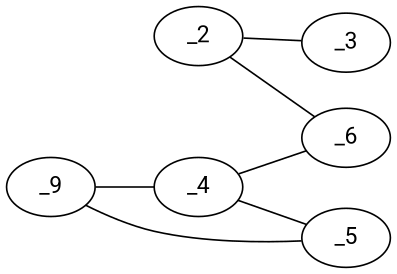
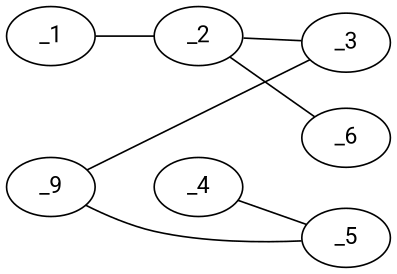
node "_1": added
edge "_6" -- "_4": removed
edge "_9" -- "_4": now "_9" -- "_3"
